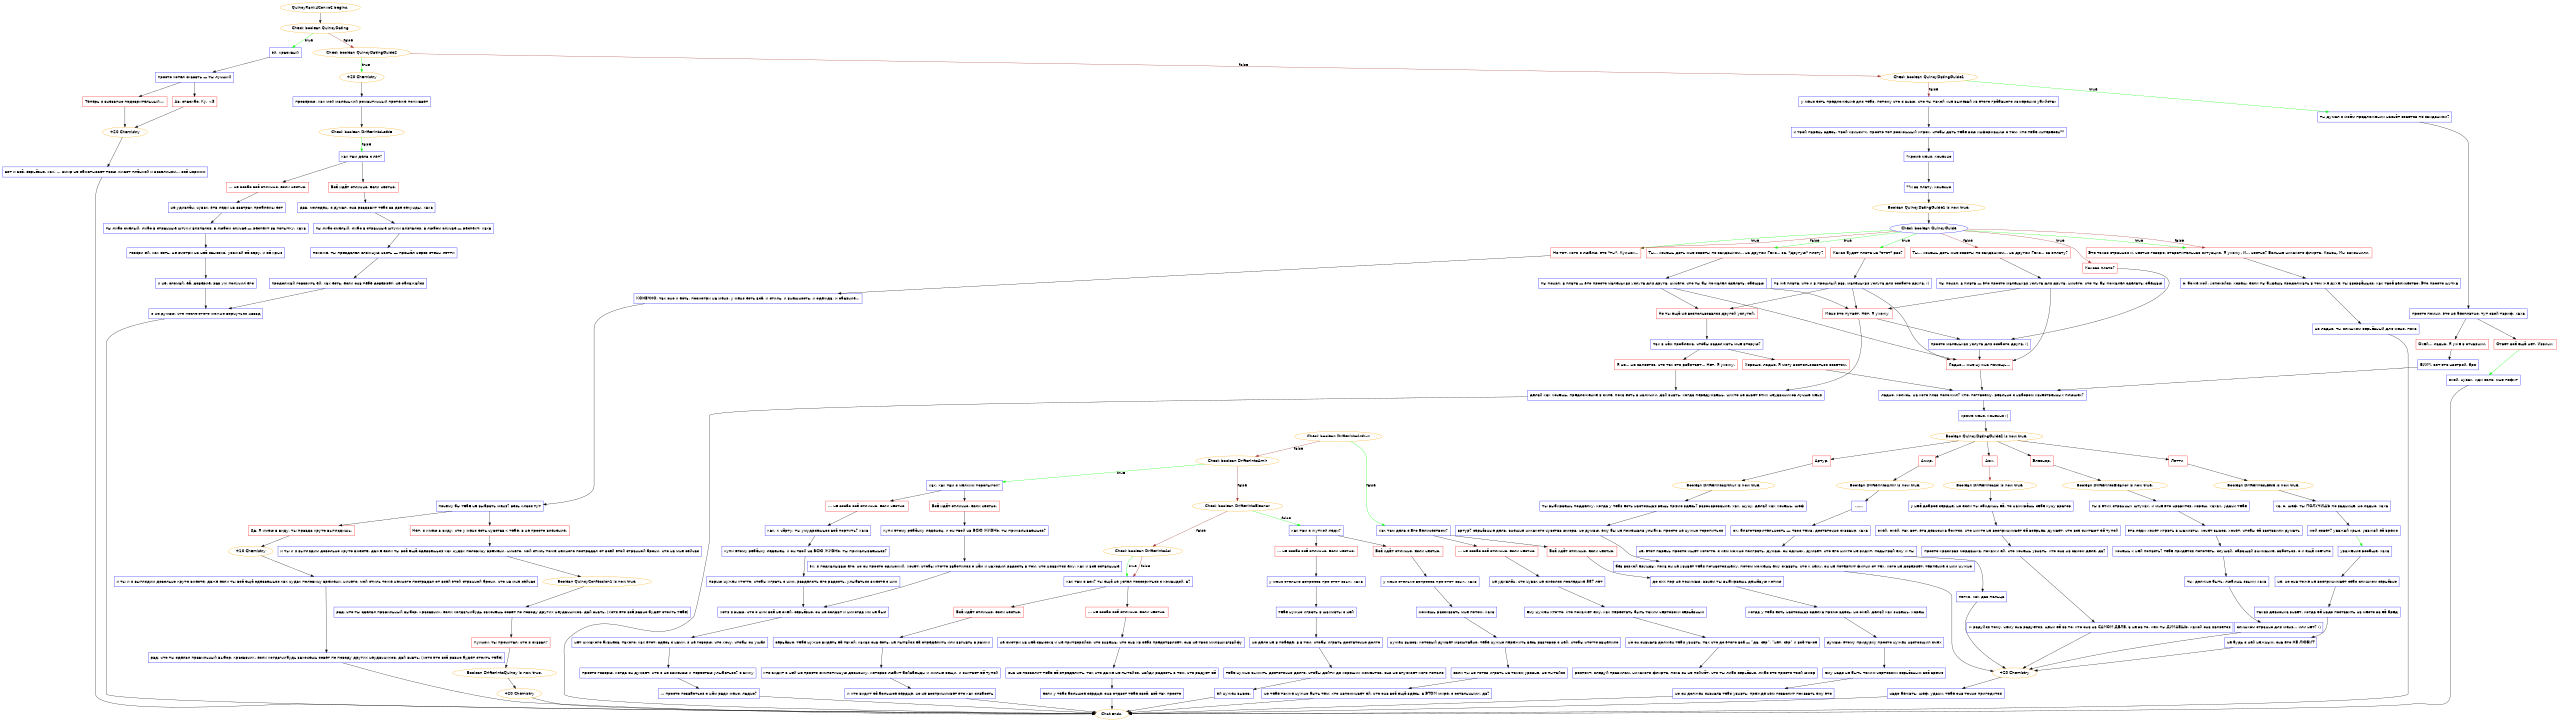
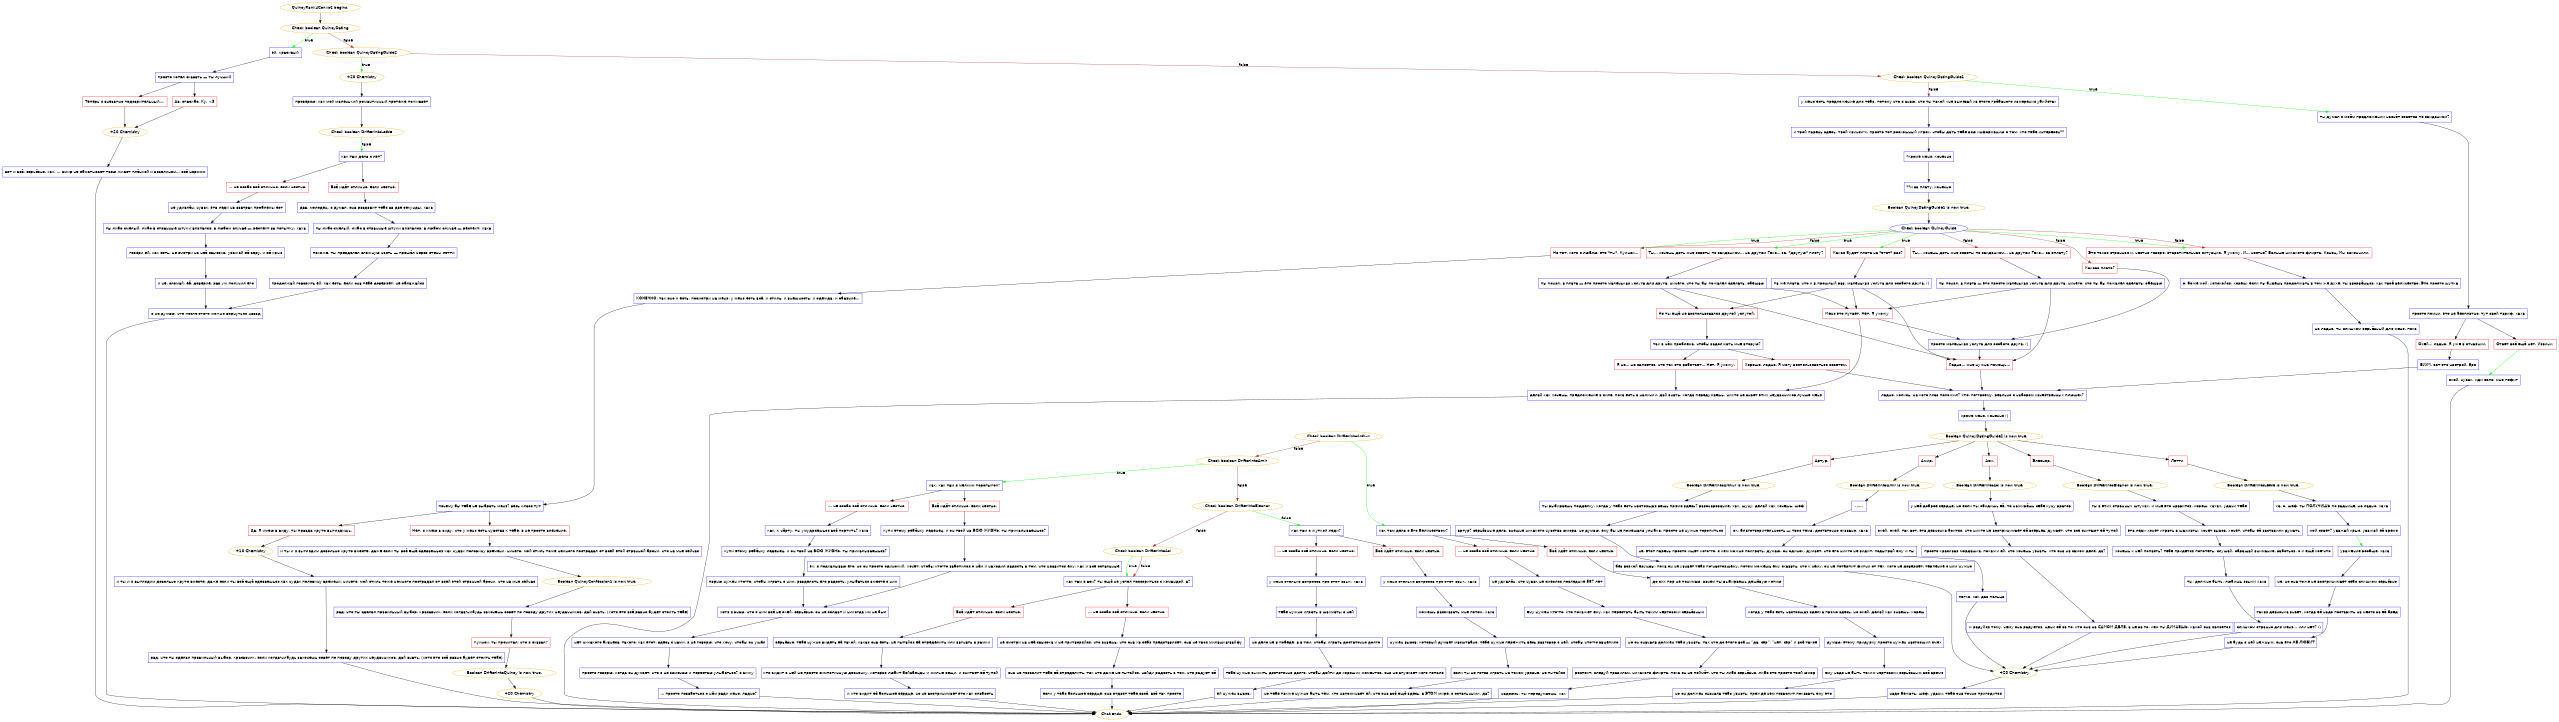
edge "Check boolean QuincyGuide" -> "Какова плата?": label "true" -> "false"
edge "Аои." -> "Boolean DrifterIntoAoi is now true.": color brown -> black
edge "Check boolean DrifterIntoArthur" -> "как там дела с Его Величеством?": label "false" -> "true"
node "надеюсь, ты передумаешь, хах": added
